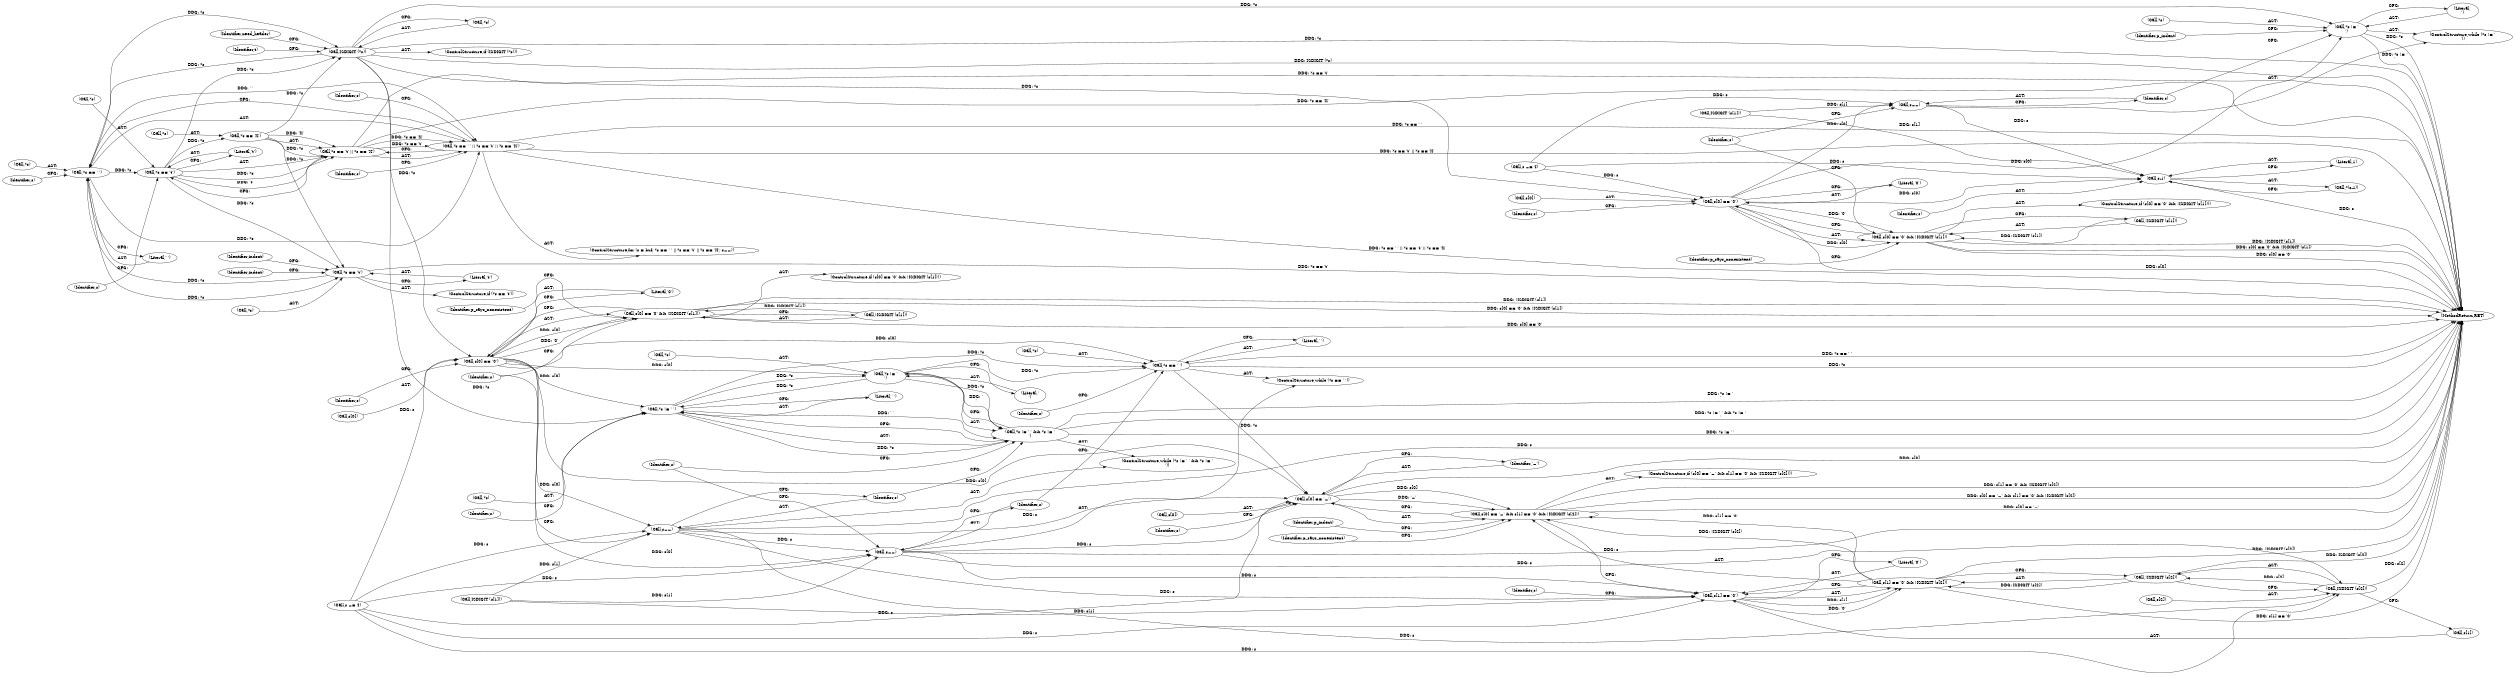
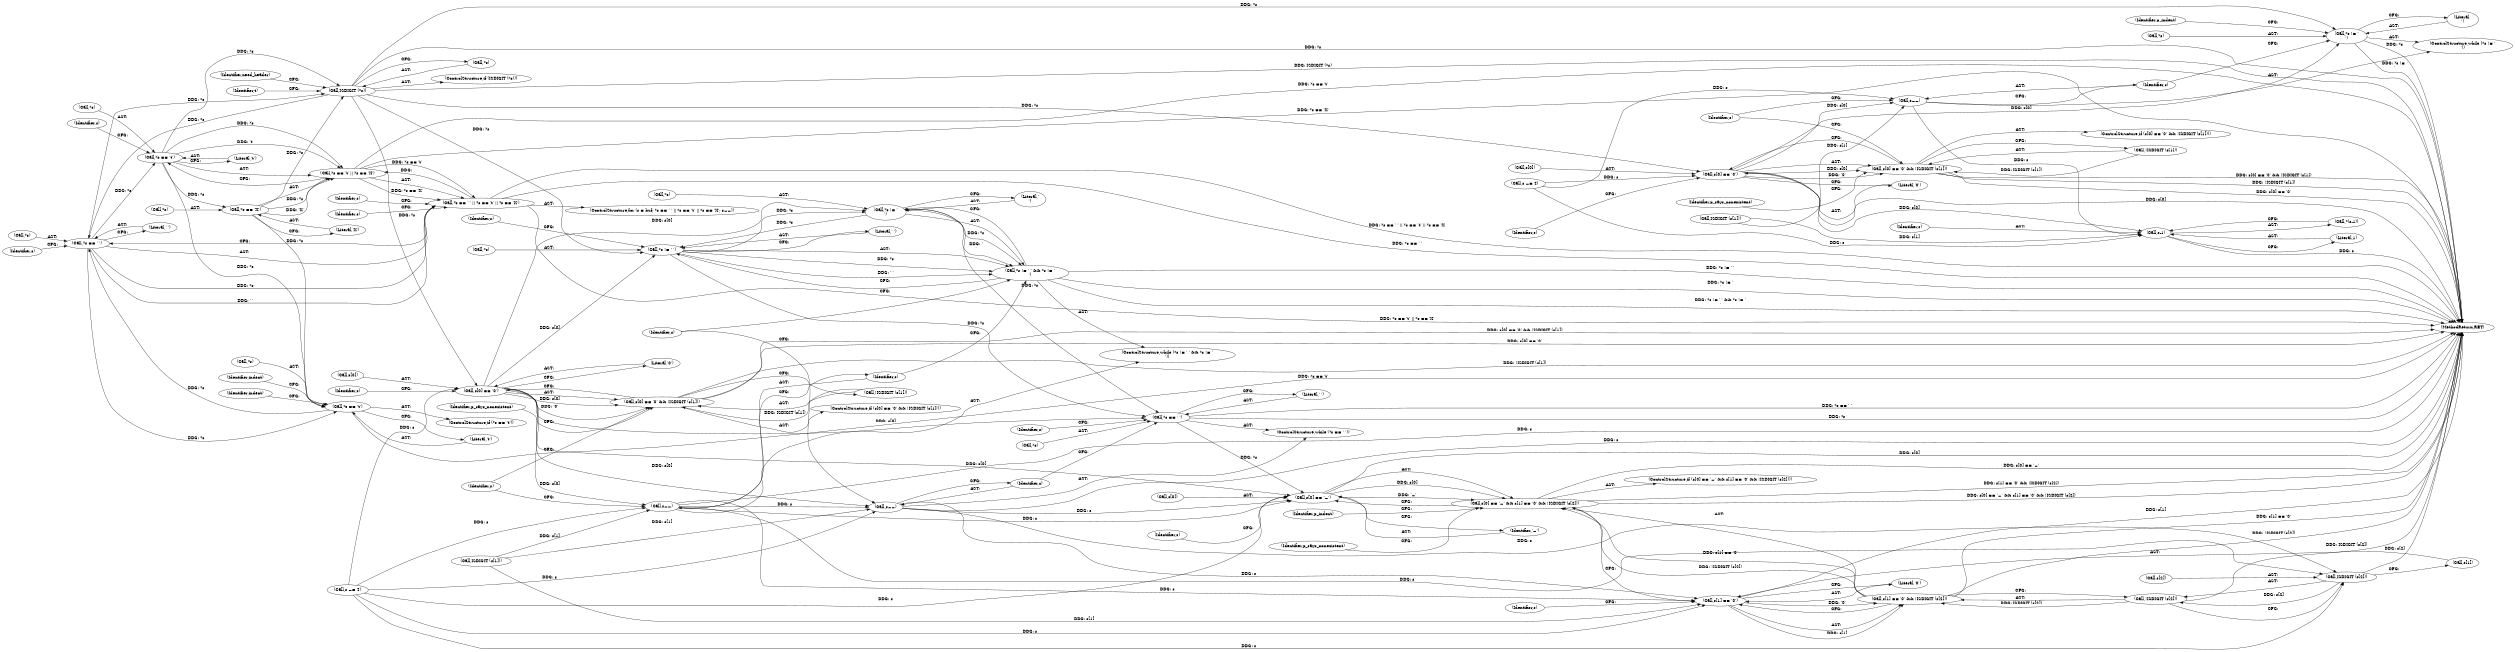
edge "(Call,*s == ' ' || *s == 't' || *s == 'X')" -> "(Call,*s == 't' || *s == 'X')": label "CFG: " -> "DDG: "
node "(Literal,'X')": added
edge "(Call,s[1] == '0')" -> "(MethodReturn,RET)": added, label "DDG: s[1]"
